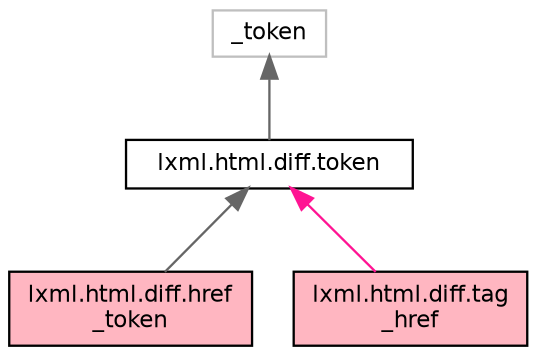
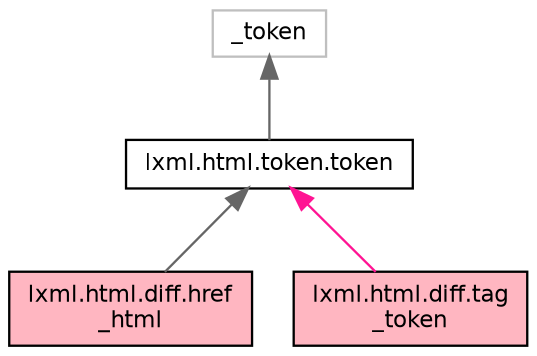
node "lxml.html.diff.token": label "lxml.html.diff.token" -> "lxml.html.token.token"
node "lxml.html.diff.href _token": label "lxml.html.diff.href _token" -> "lxml.html.diff.href _html"
node "lxml.html.diff.tag _href": label "lxml.html.diff.tag _href" -> "lxml.html.diff.tag _token"
